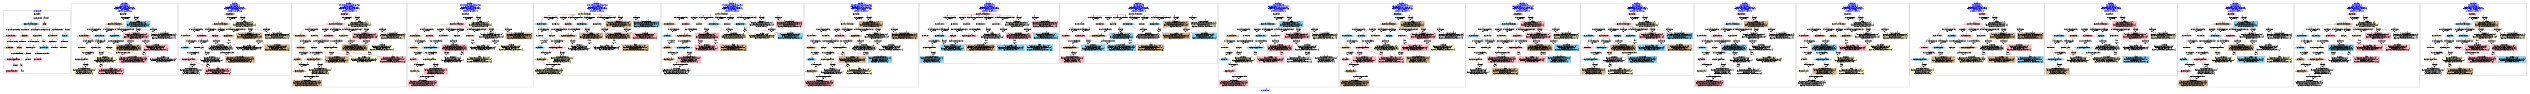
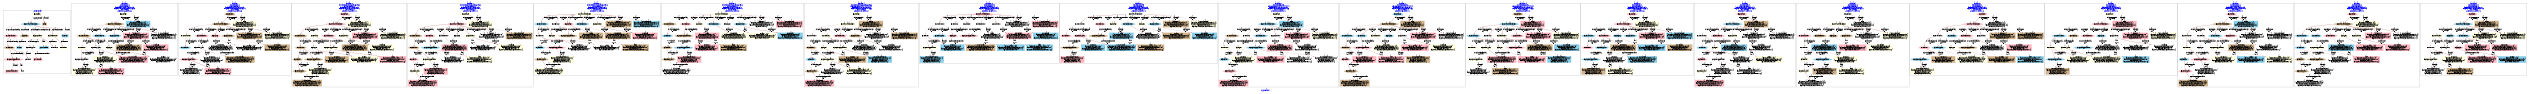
node "Process": fillcolor tan -> skyblue
node "Artwork_Span": label "Artwork_Span" -> "Artwork_Name"
